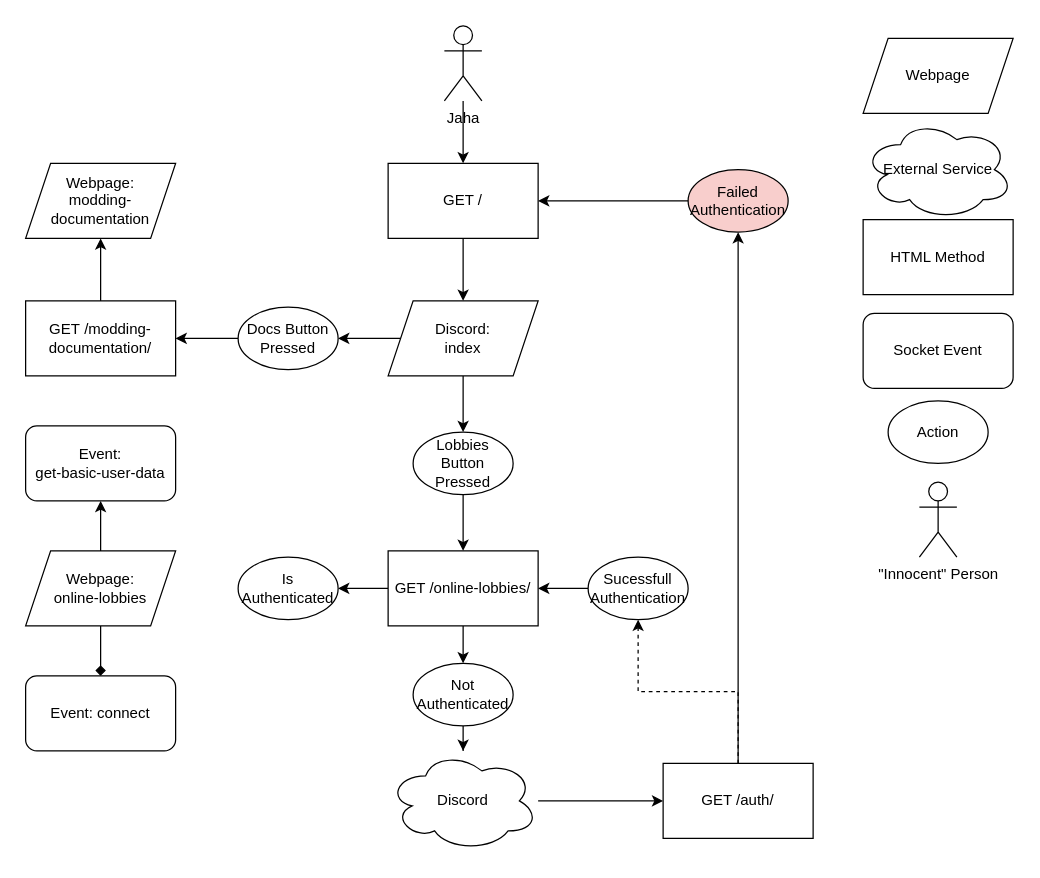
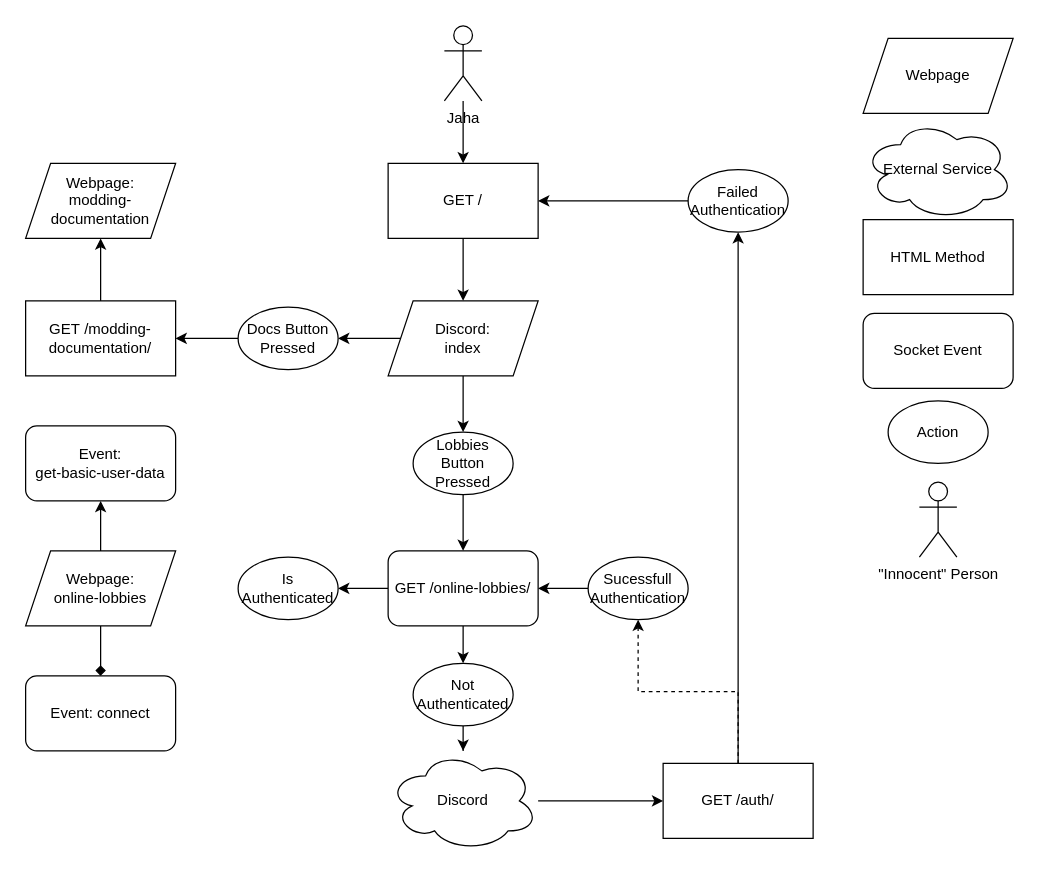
node "Failed Authentication": fillcolor #f8cecc -> #ffffff
node "GET /online-lobbies/": shape rectangle -> rounded rectangle
